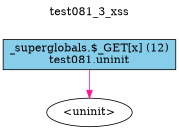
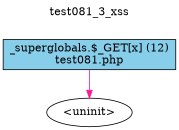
node "_superglobals.$_GET[x] (12) test081.uninit": label "_superglobals.$_GET[x] (12) test081.uninit" -> "_superglobals.$_GET[x] (12) test081.php"
